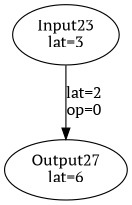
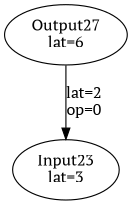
edge "Input23 lat=3" -> "Output27 lat=6": reversed
